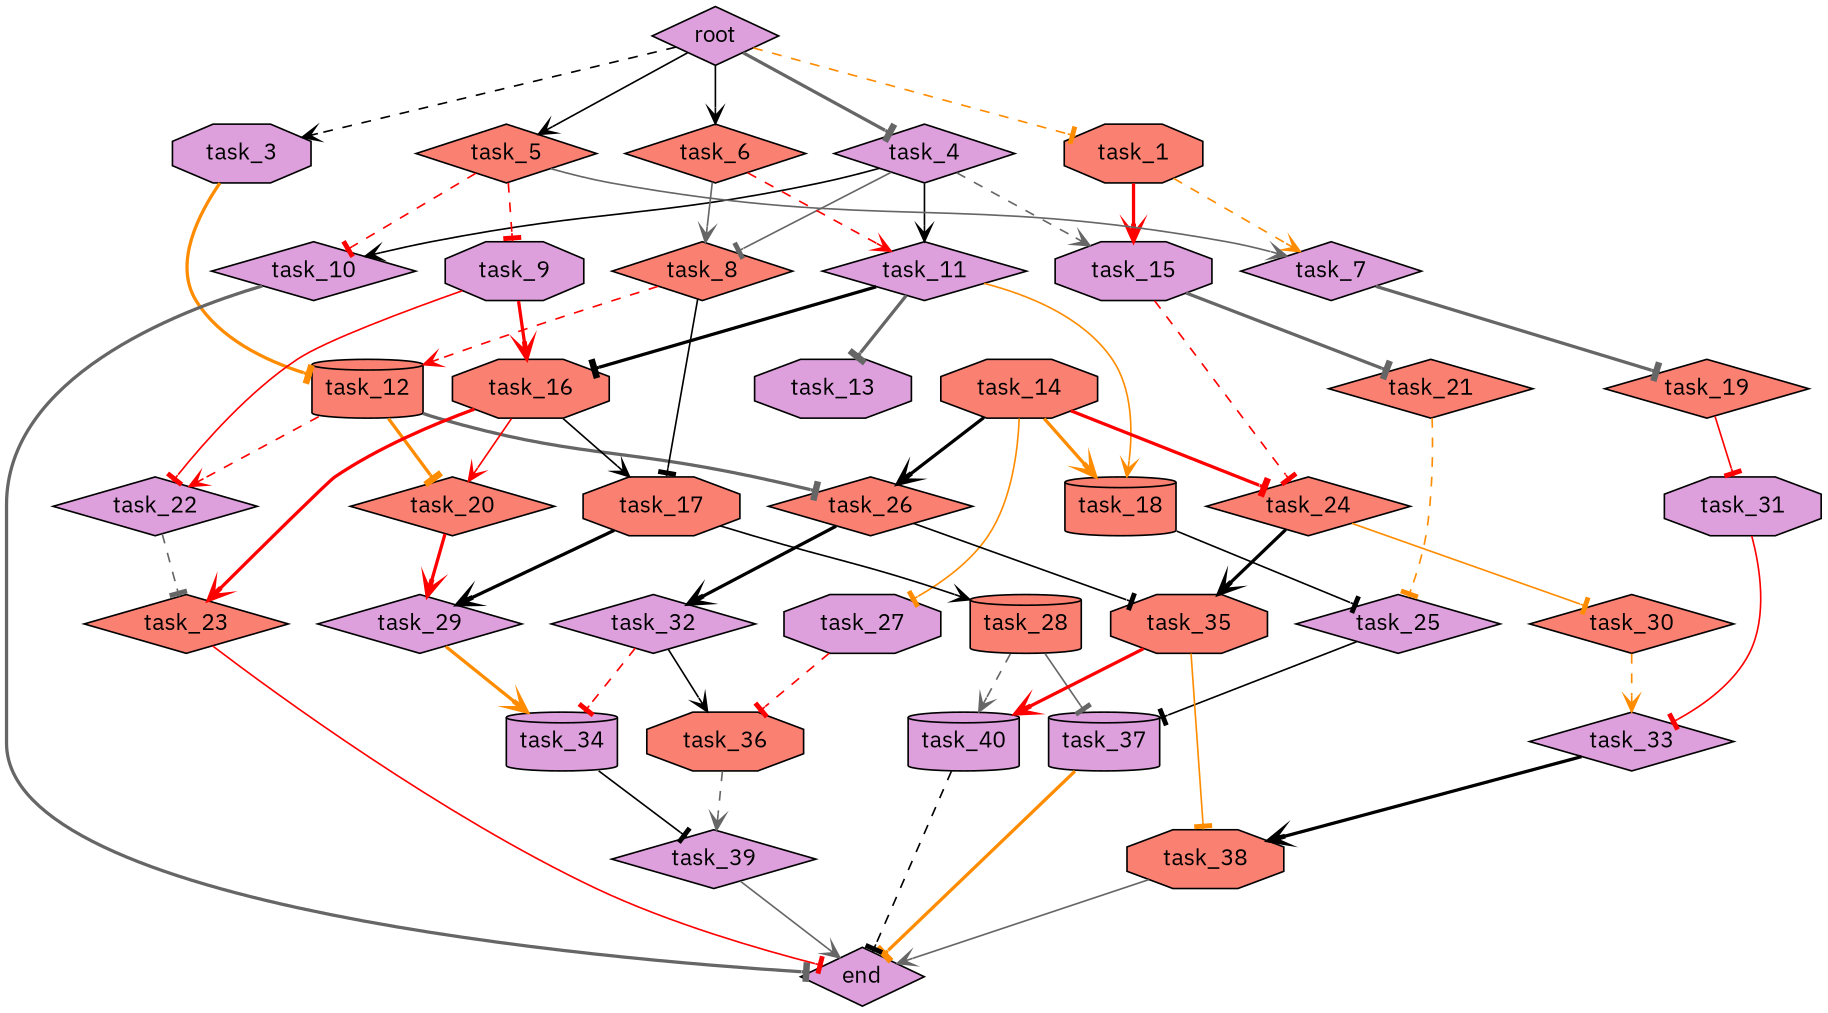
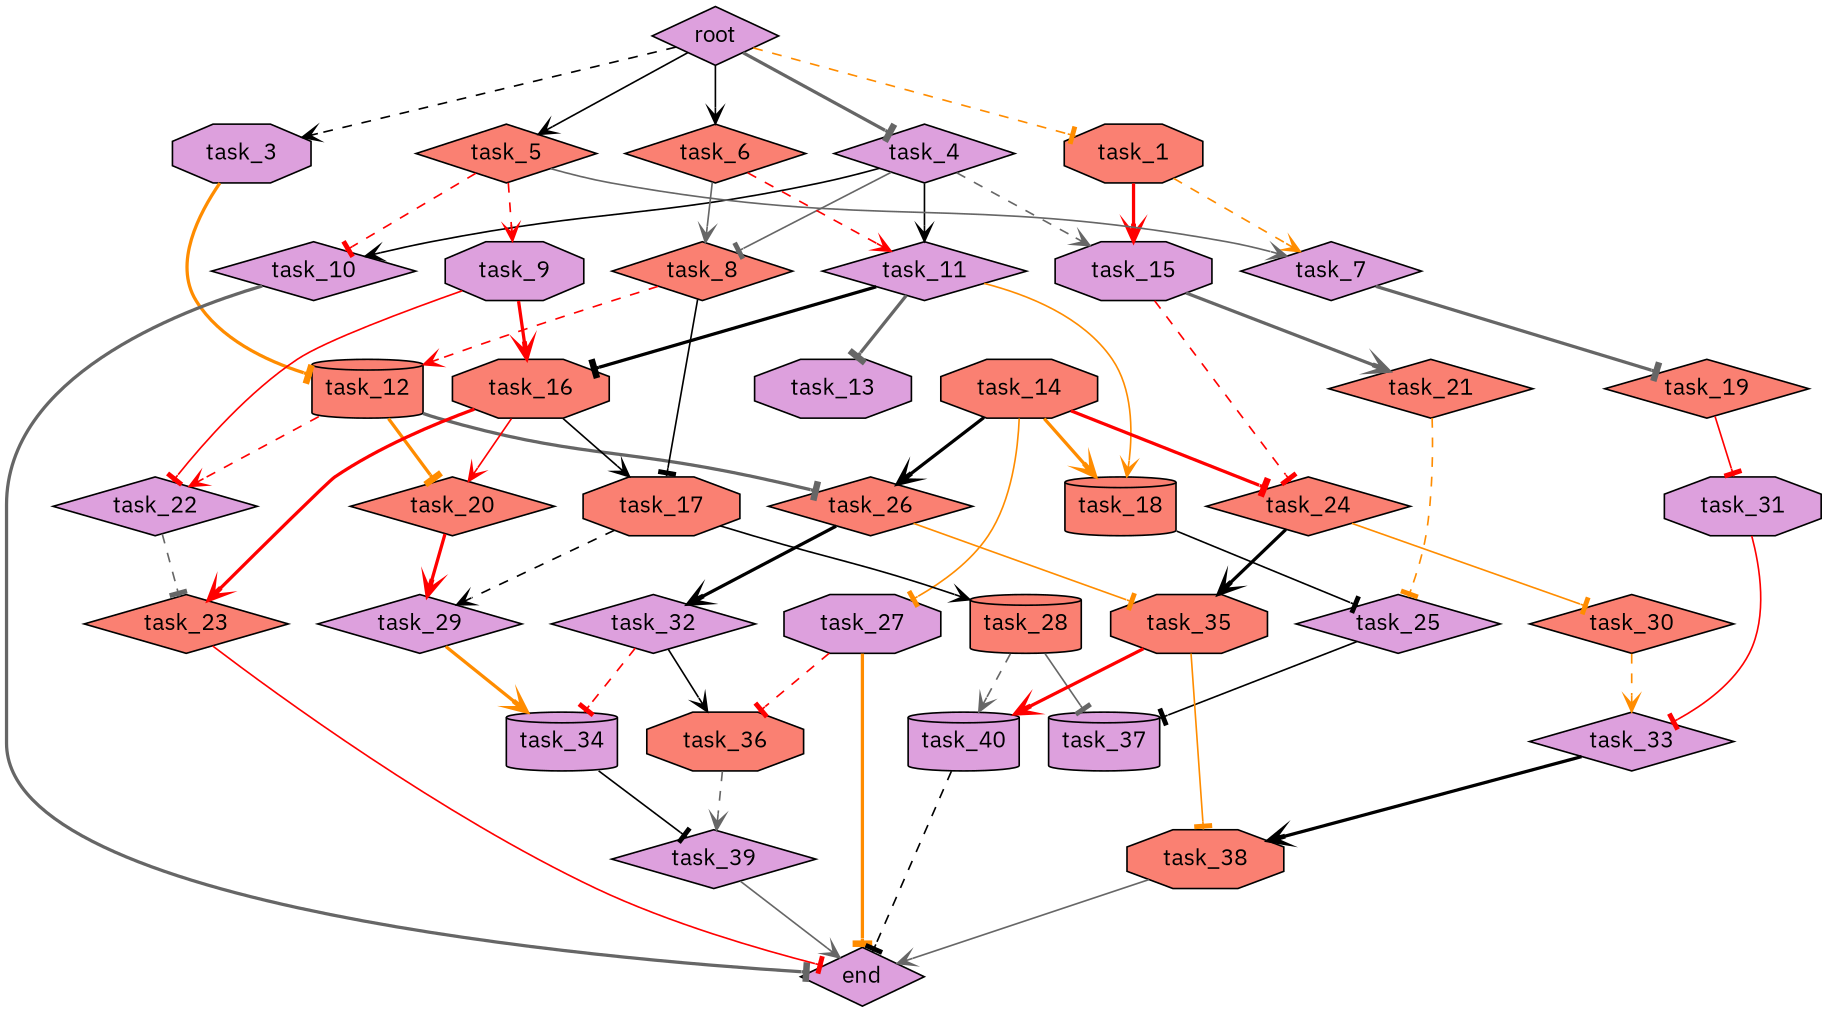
edge "task_5" -> "task_9": arrowhead tee -> vee
edge "task_15" -> "task_21": arrowhead tee -> vee
edge "task_26" -> "task_35": color black -> darkorange
edge "task_17" -> "task_29": style bold -> dashed
edge "task_37" -> "end": now "task_27" -> "end"
